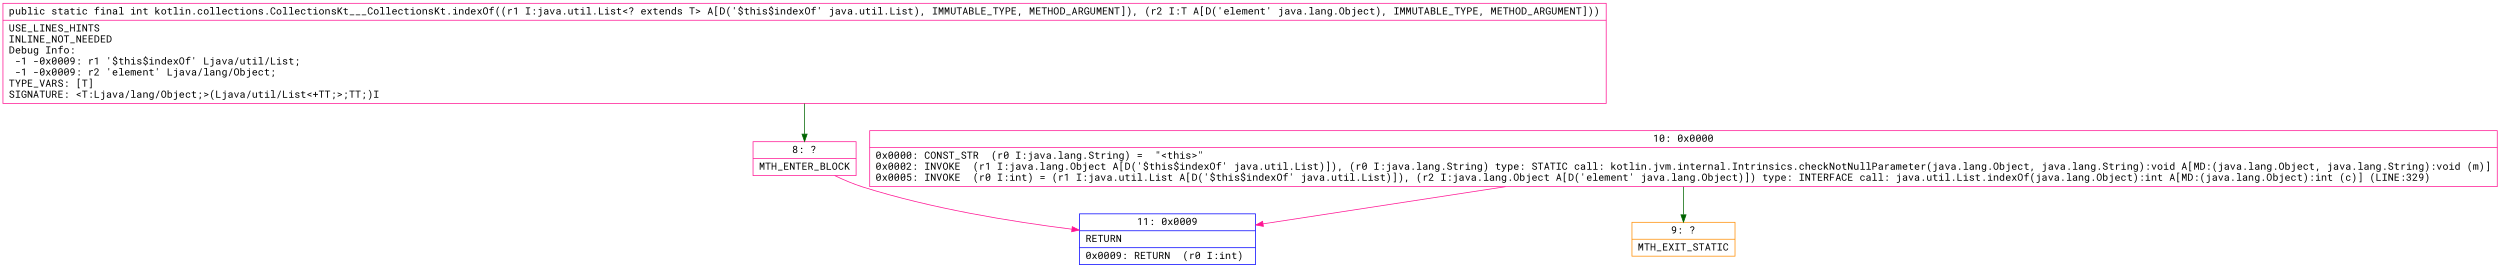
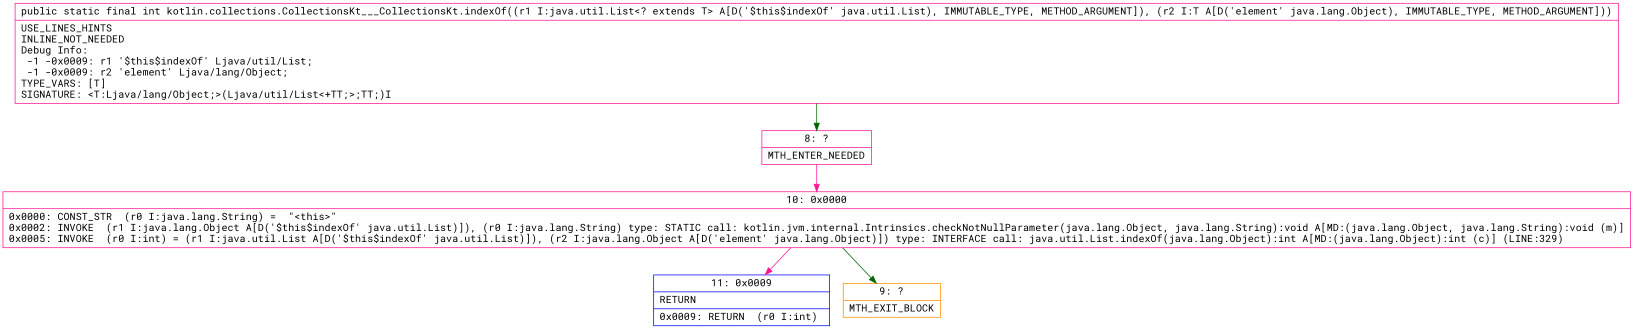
node "8: ?": text "MTH_ENTER_BLOCK" -> "MTH_ENTER_NEEDED"
edge "8: ?" -> "11: 0x0009": now "8: ?" -> "10: 0x0000"
node "9: ?": text "MTH_EXIT_STATIC" -> "MTH_EXIT_BLOCK"
